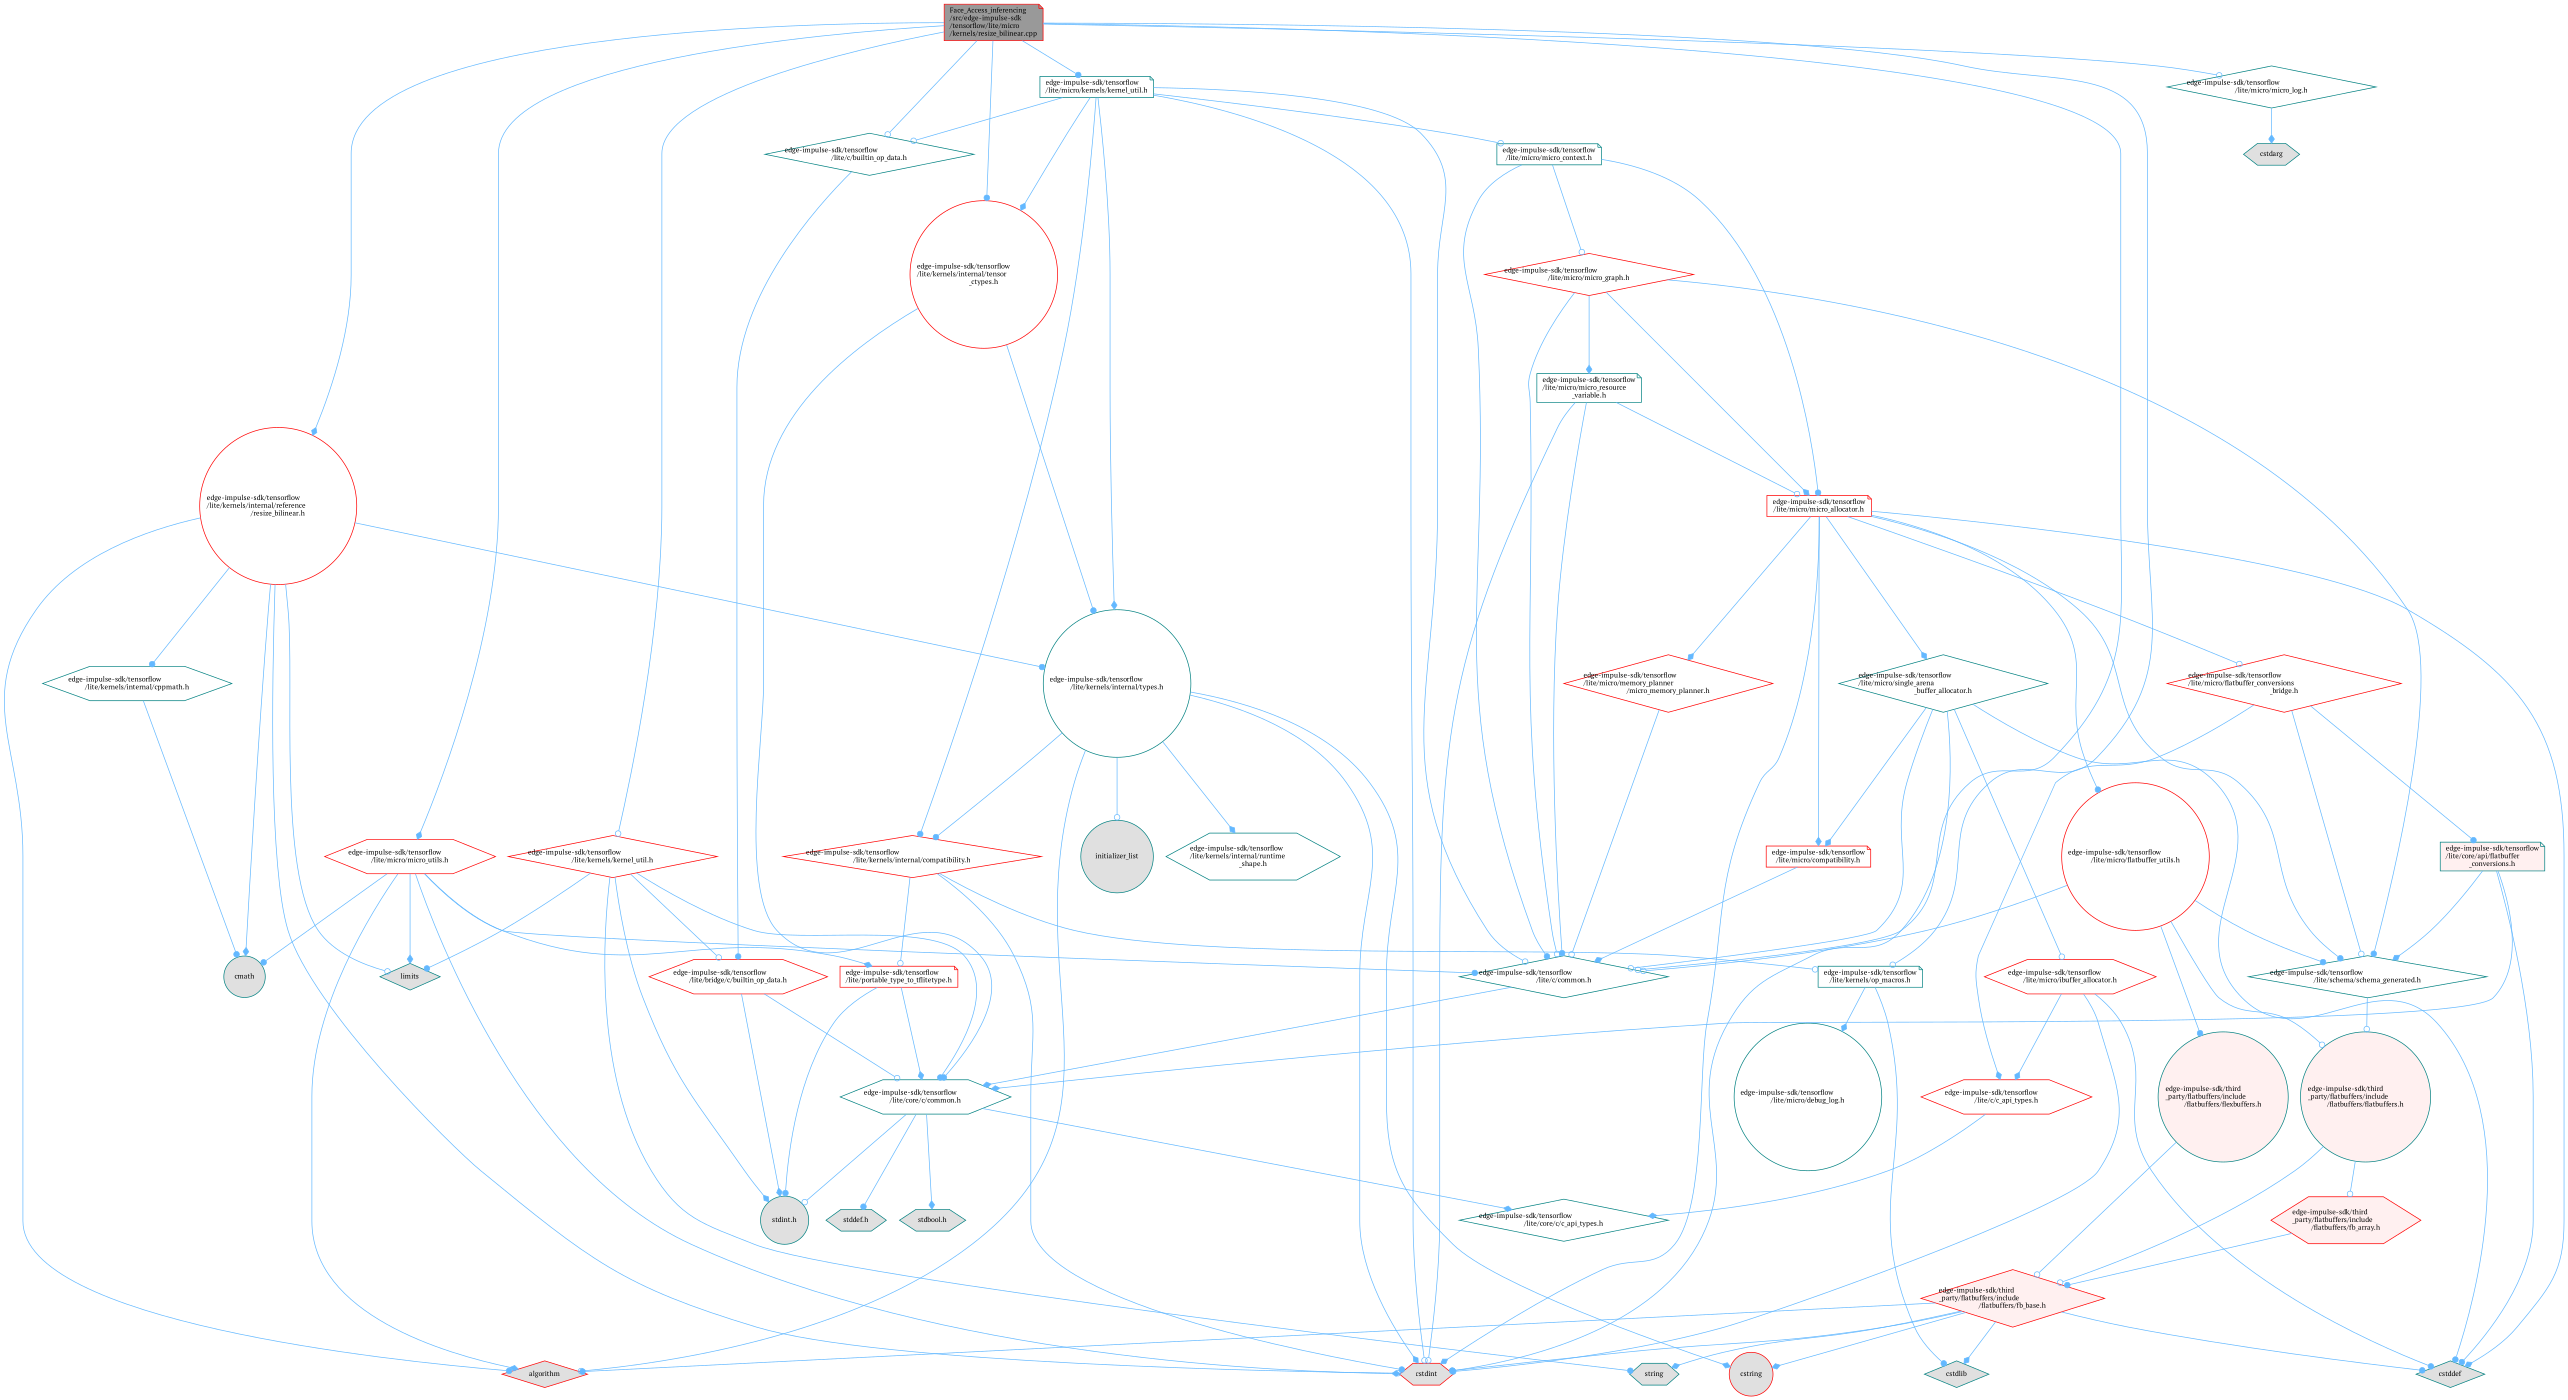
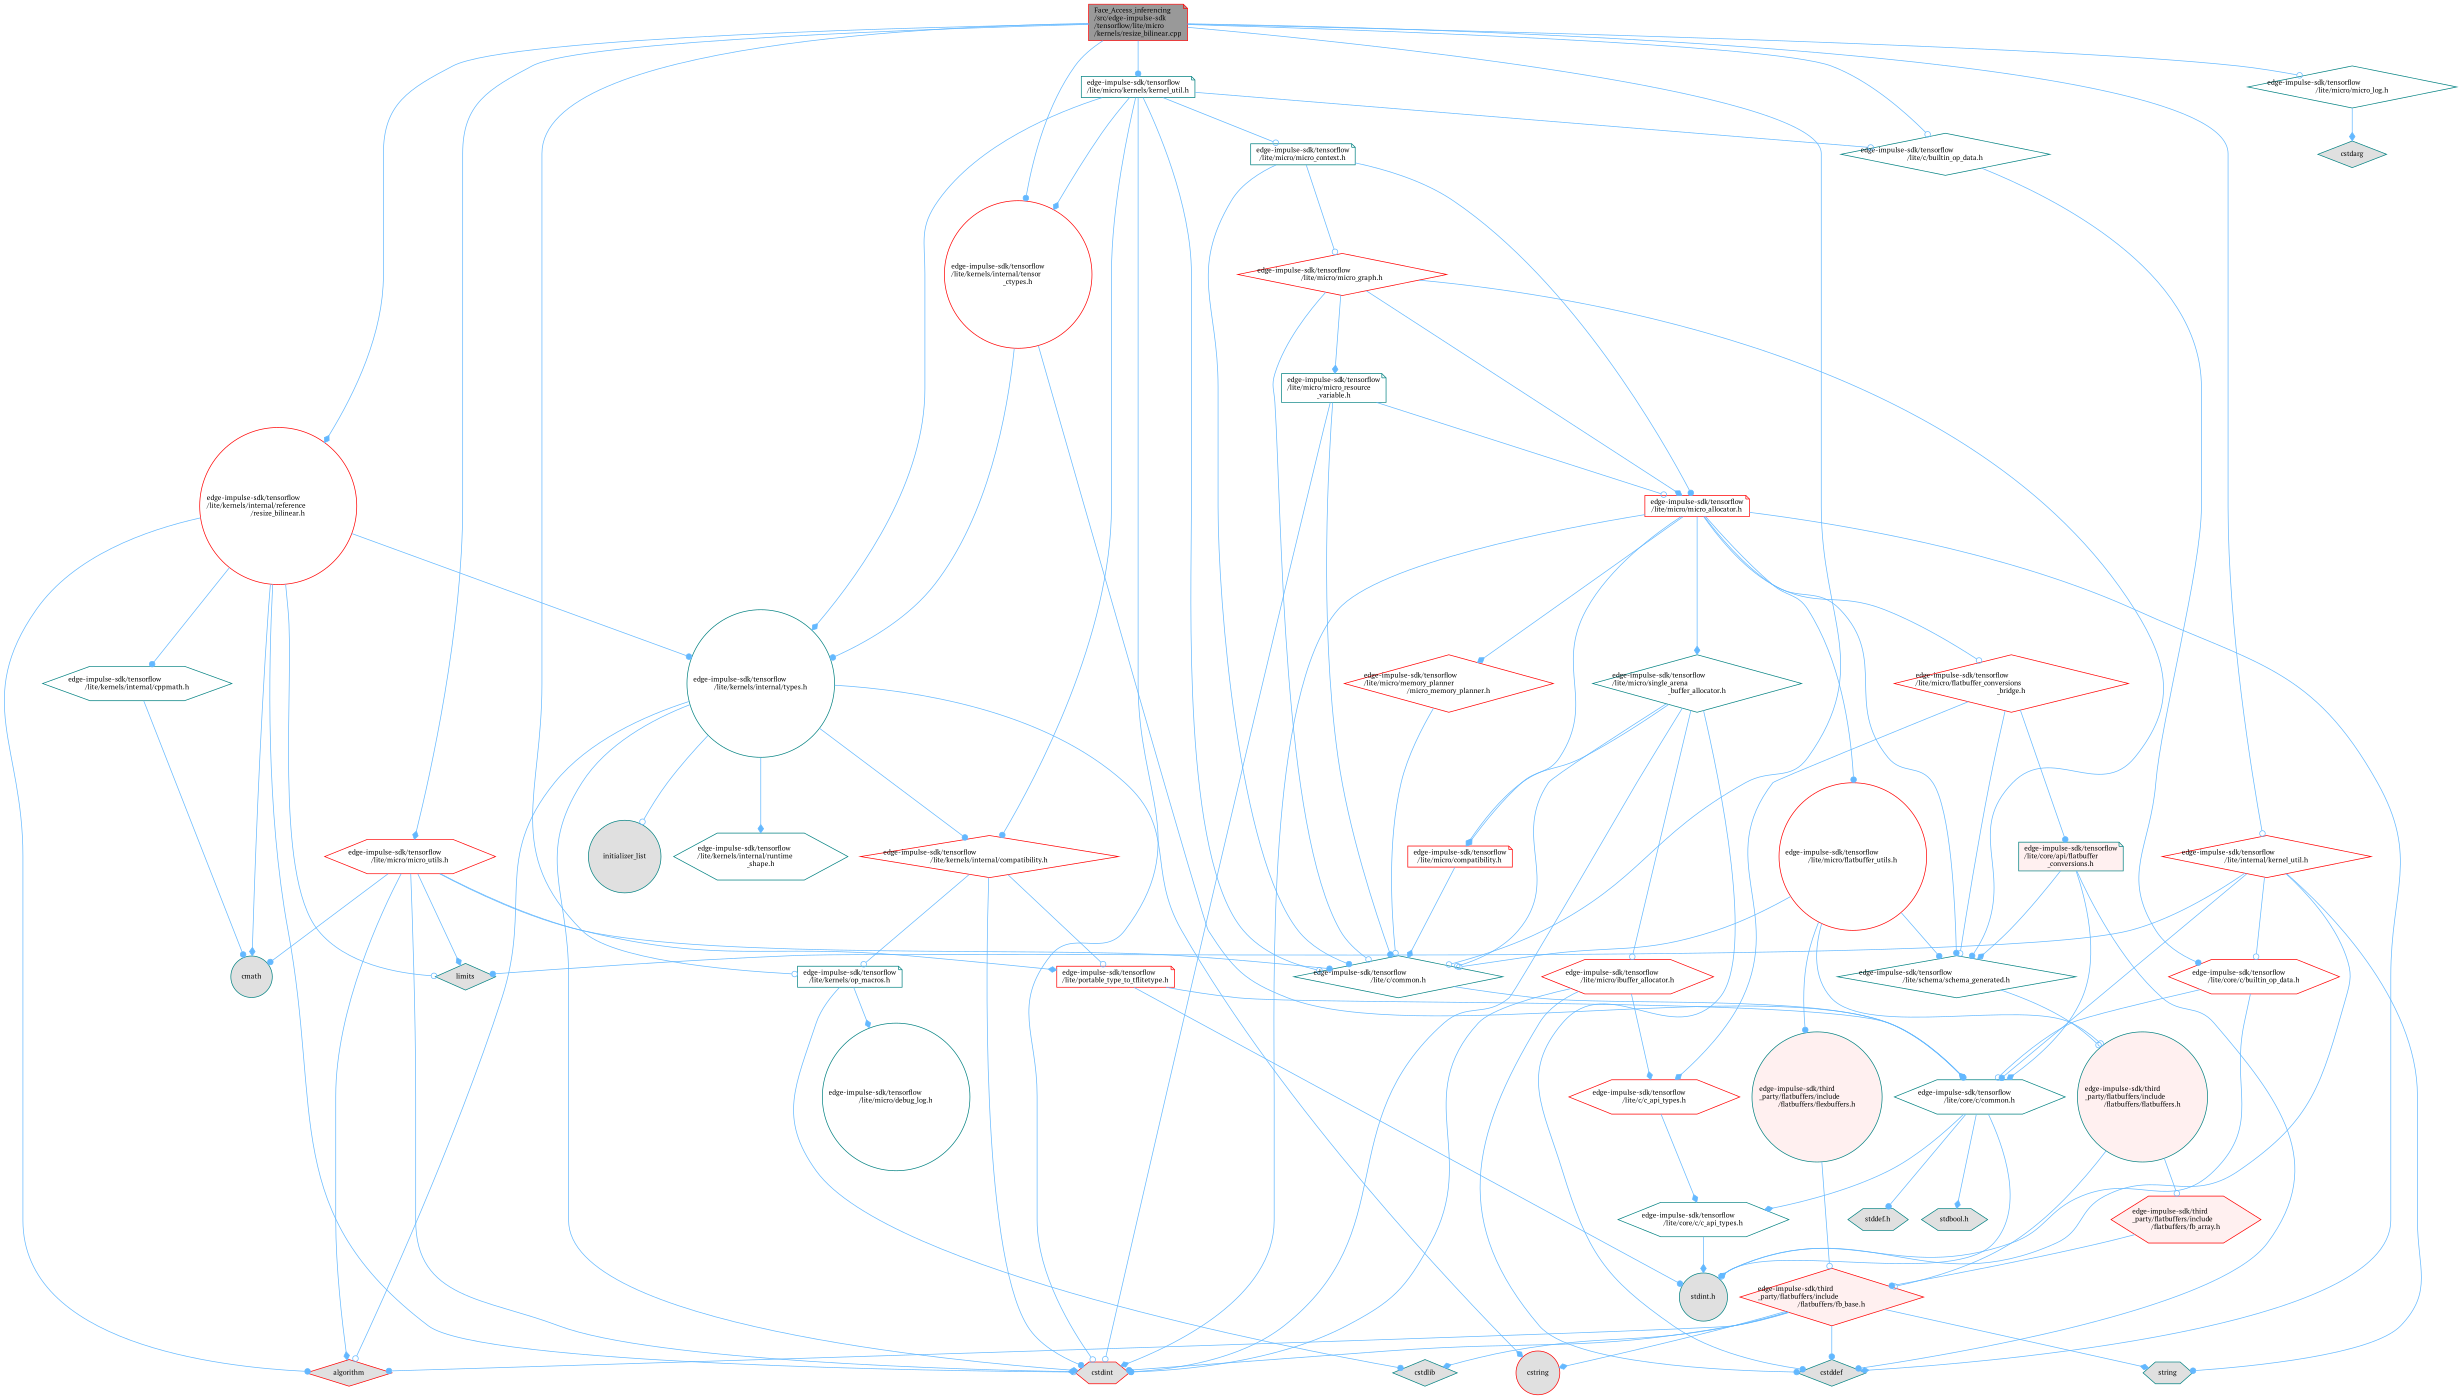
node "cstdarg": shape hexagon -> diamond
node "edge-impulse-sdk/tensorflow /lite/kernels/kernel_util.h": label "edge-impulse-sdk/tensorflow /lite/kernels/kernel_util.h" -> "edge-impulse-sdk/tensorflow /lite/internal/kernel_util.h"
node "edge-impulse-sdk/tensorflow /lite/bridge/c/builtin_op_data.h": label "edge-impulse-sdk/tensorflow /lite/bridge/c/builtin_op_data.h" -> "edge-impulse-sdk/tensorflow /lite/core/c/builtin_op_data.h"
node "edge-impulse-sdk/tensorflow /lite/core/c/c_api_types.h": shape diamond -> hexagon
edge "edge-impulse-sdk/tensorflow /lite/core/c/c_api_types.h" -> "stdint.h": added
